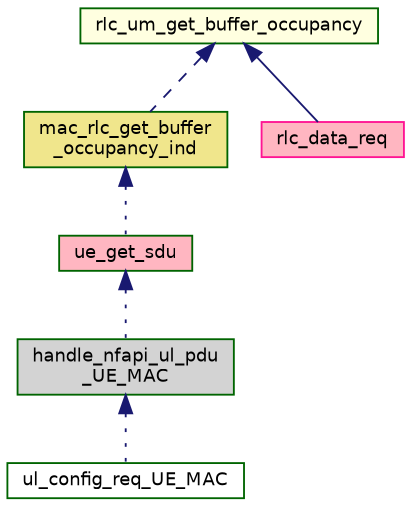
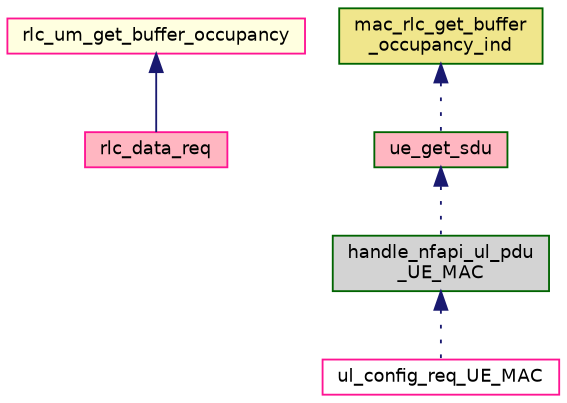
node "rlc_um_get_buffer_occupancy": color darkgreen -> deeppink
edge "mac_rlc_get_buffer _occupancy_ind" -> "rlc_um_get_buffer_occupancy": removed
node "ul_config_req_UE_MAC": color darkgreen -> deeppink
